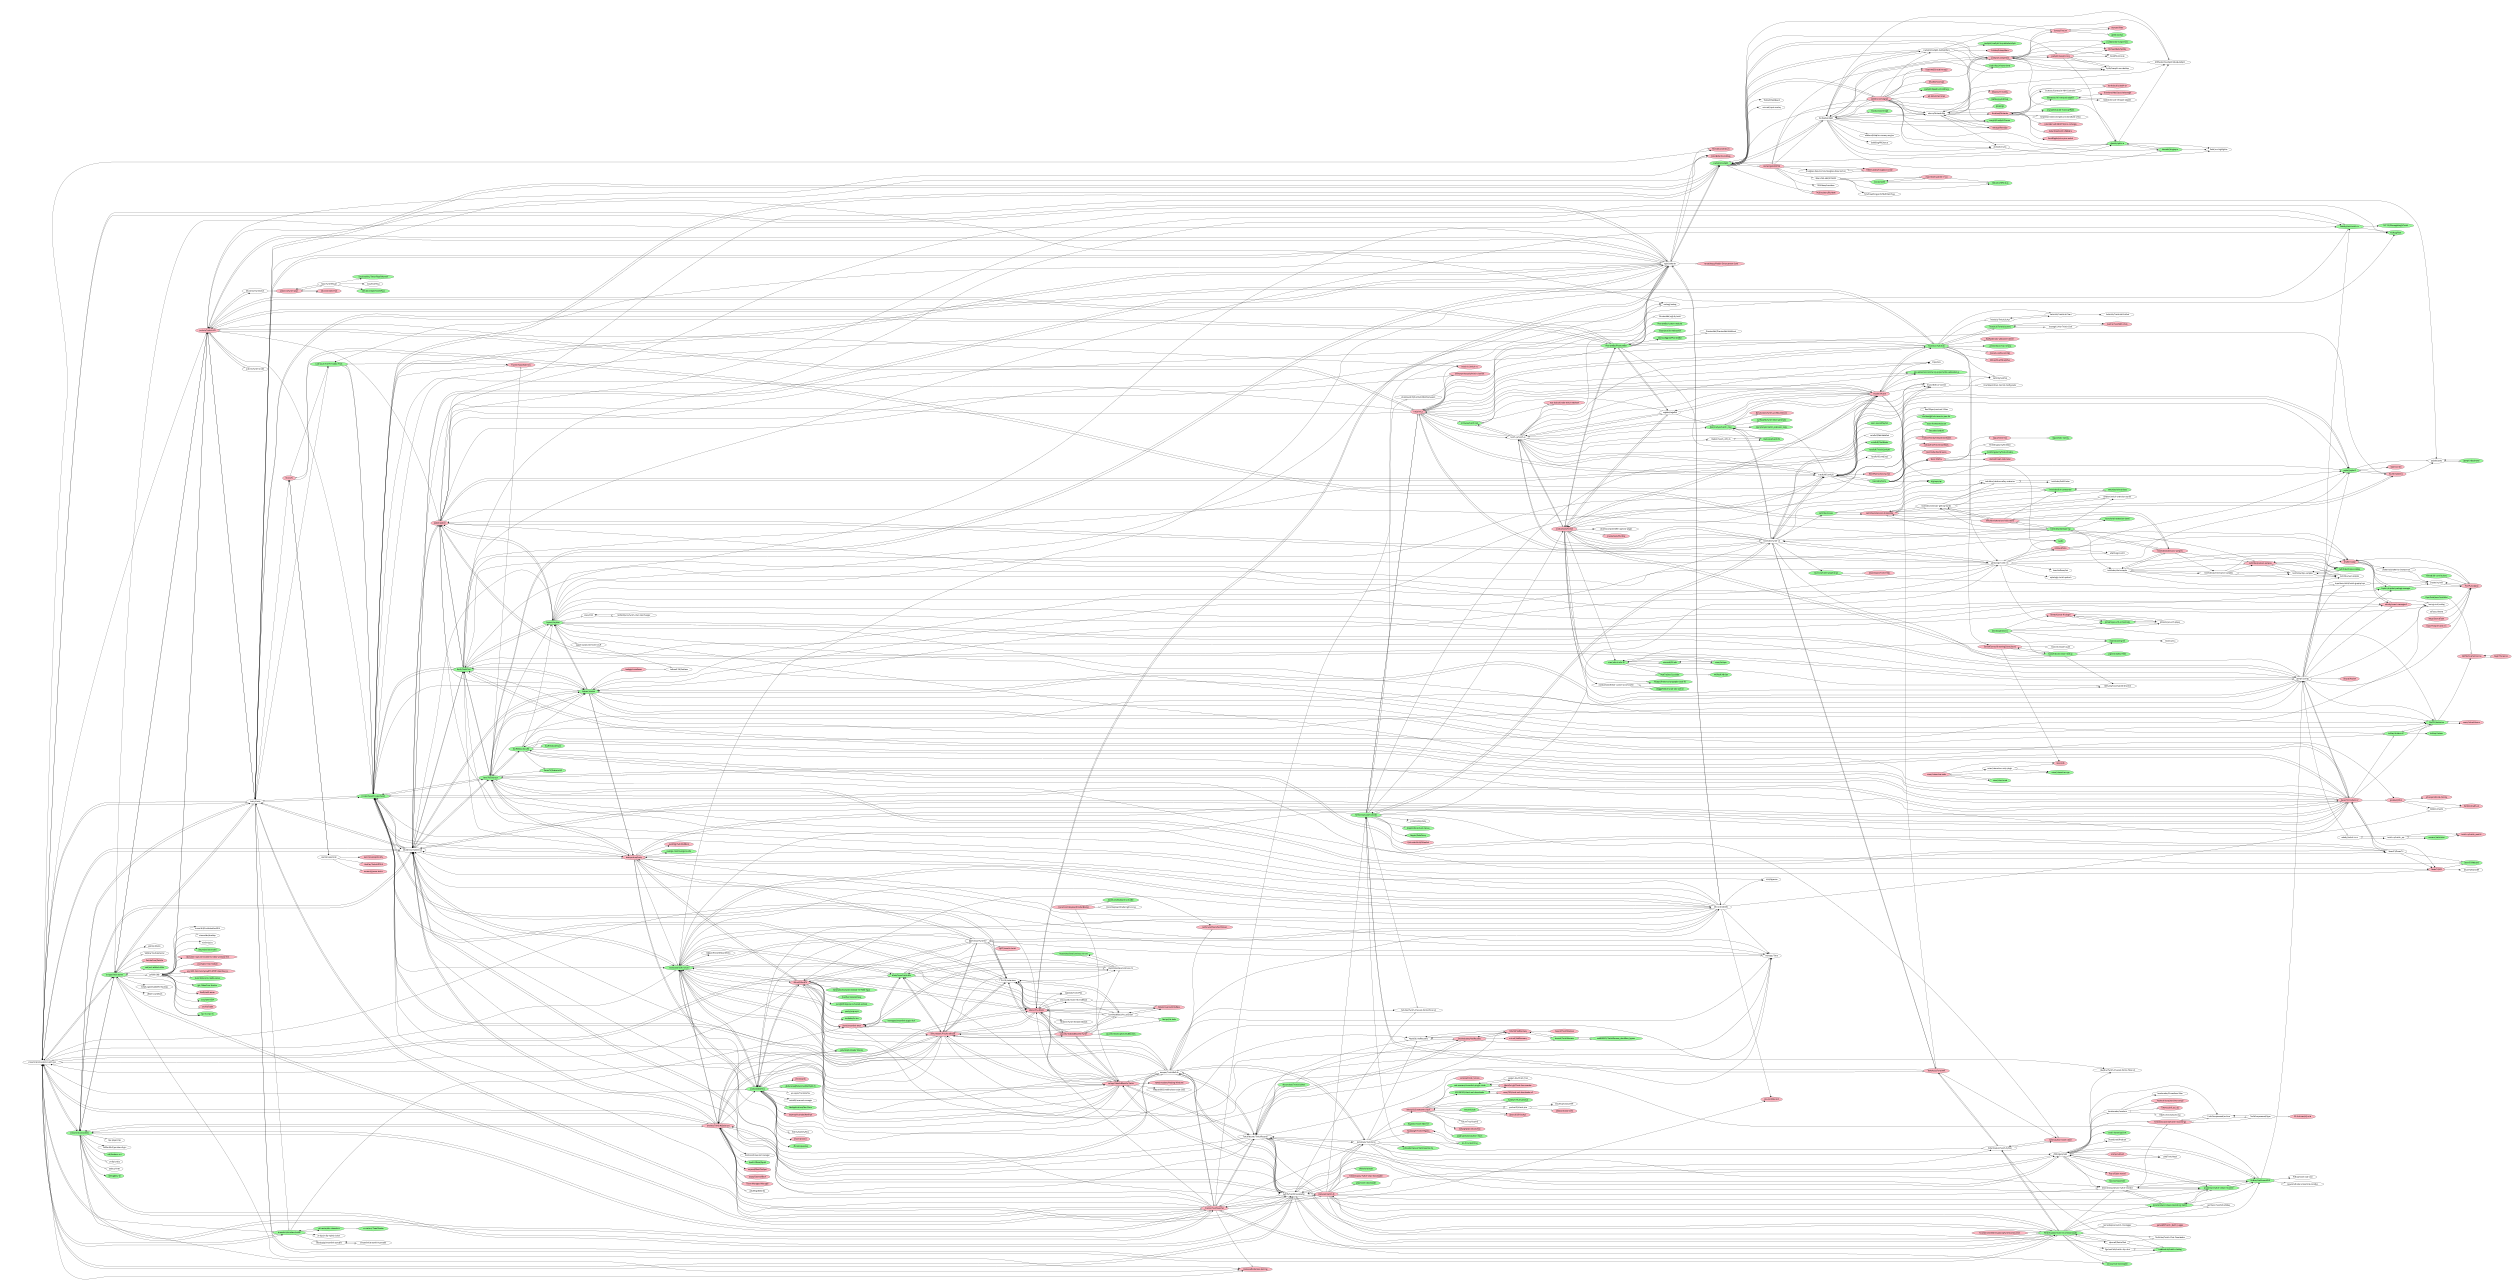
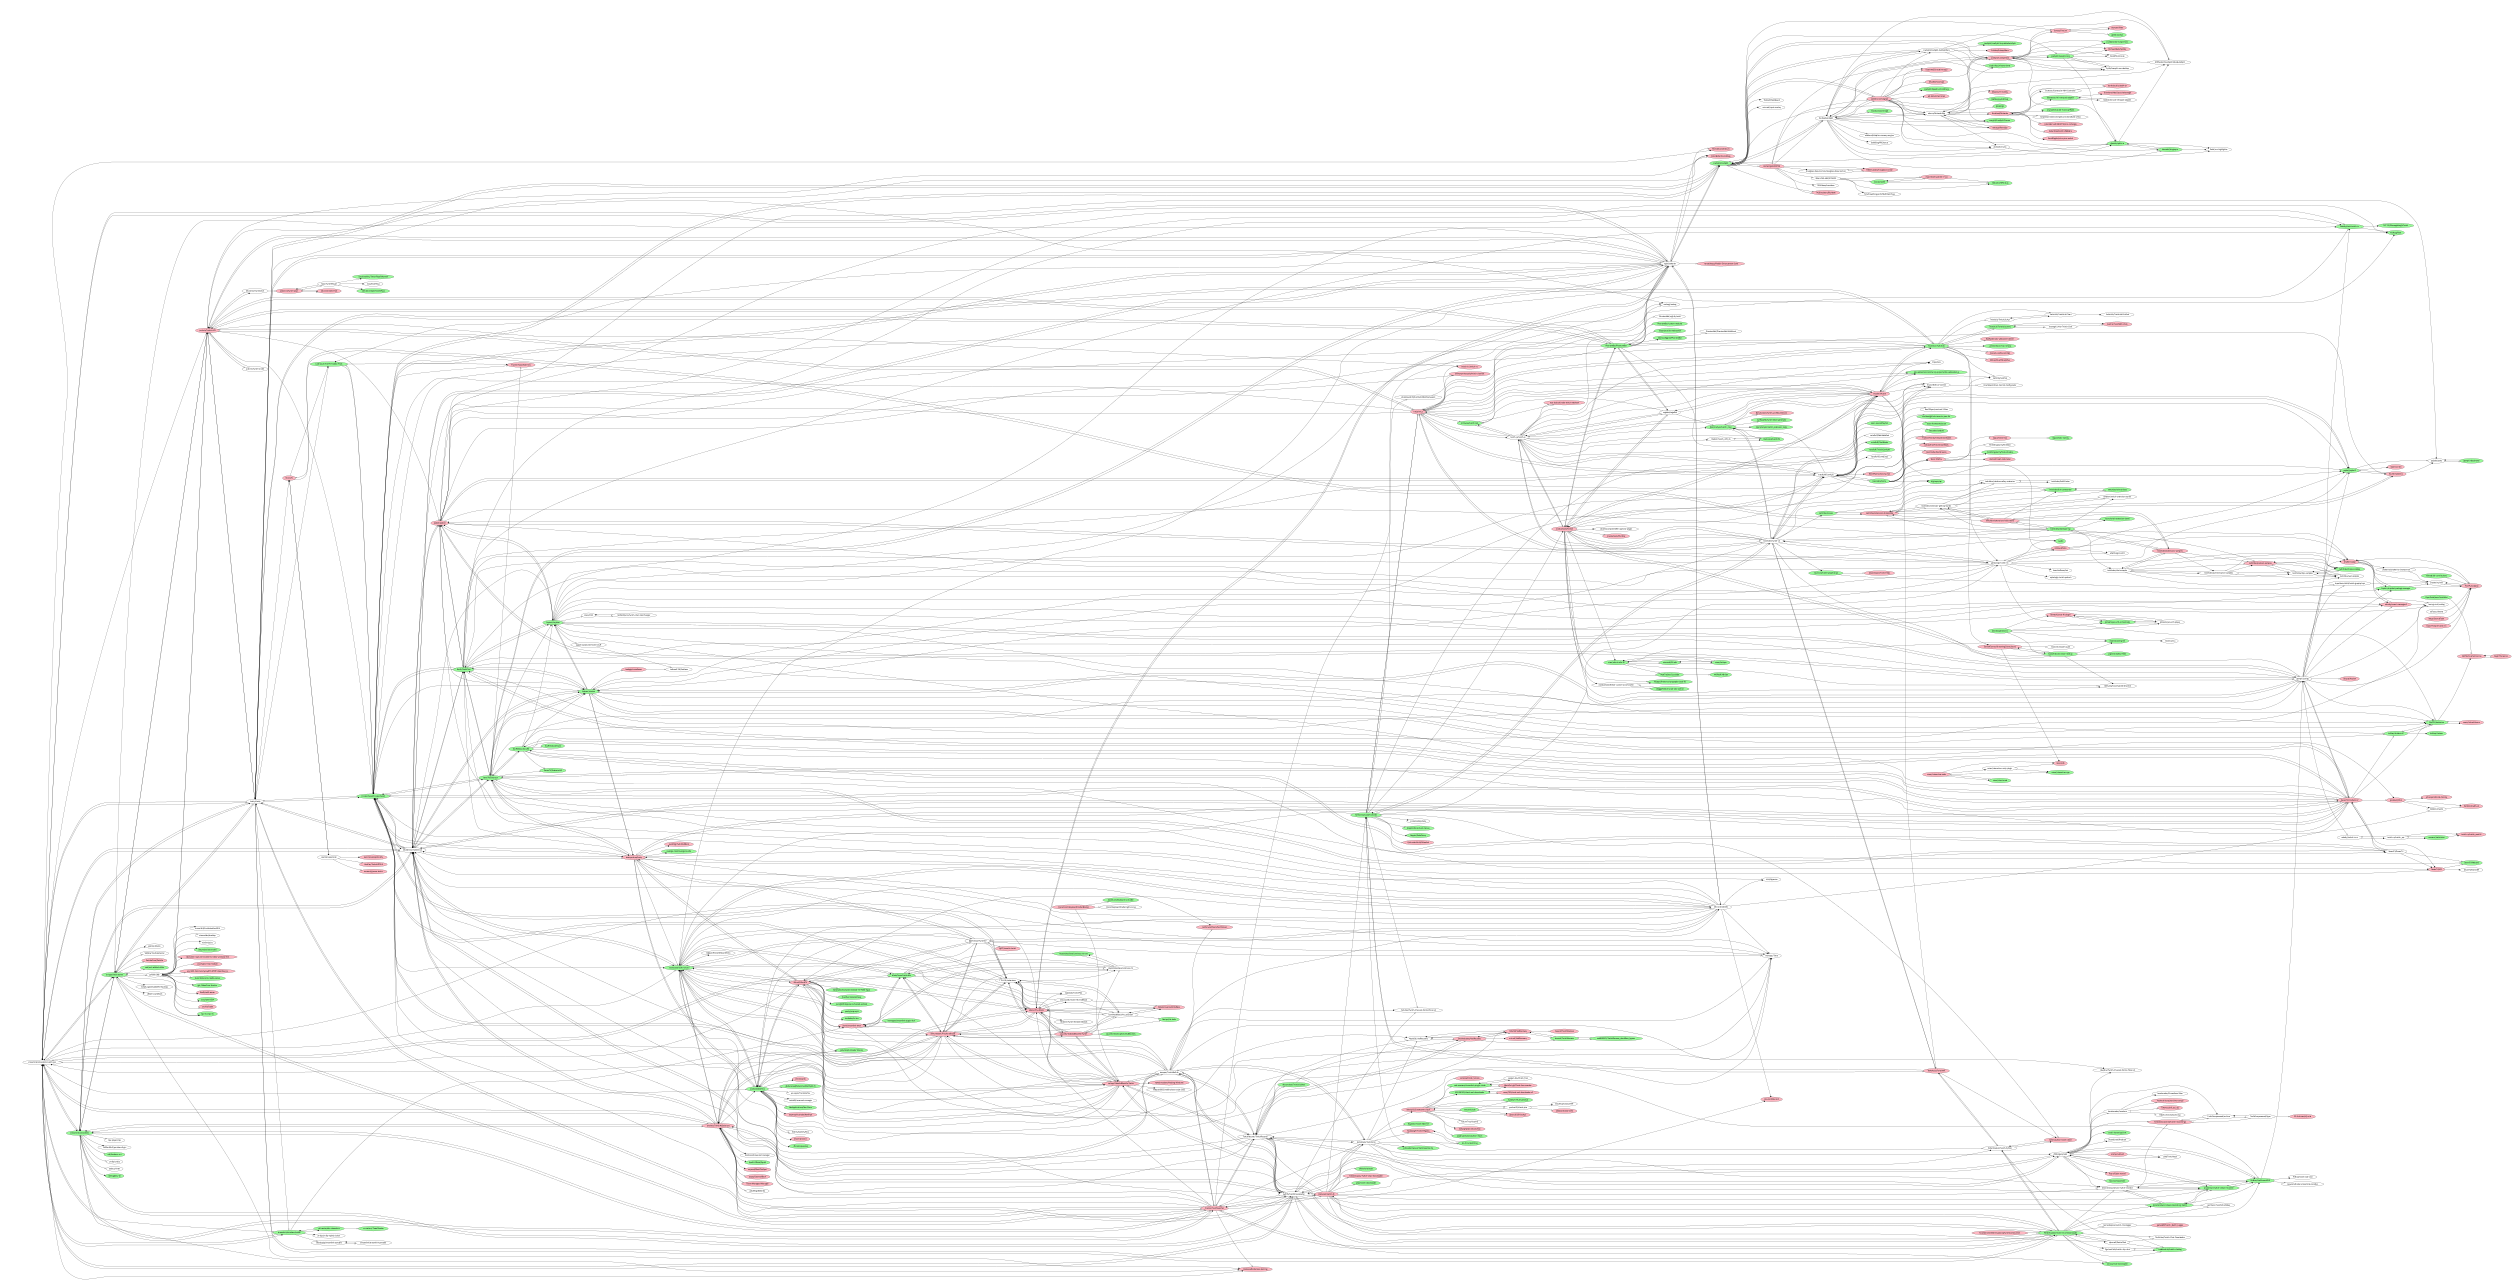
node "LiveSplit/livesplit-core": fillcolor lightpink -> palegreen
